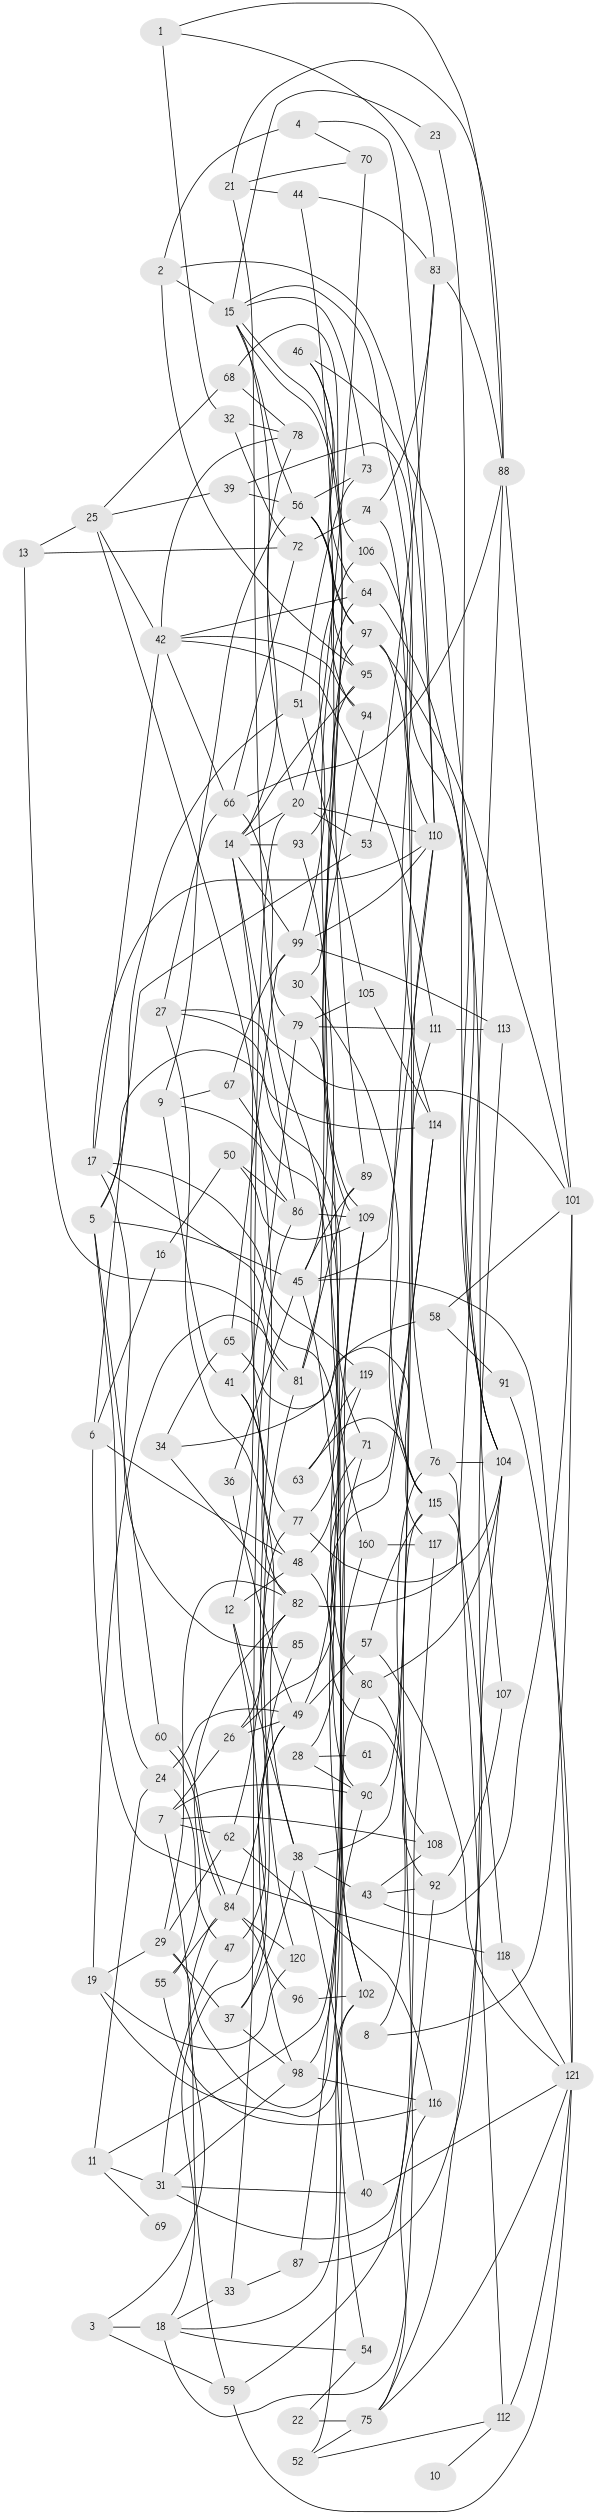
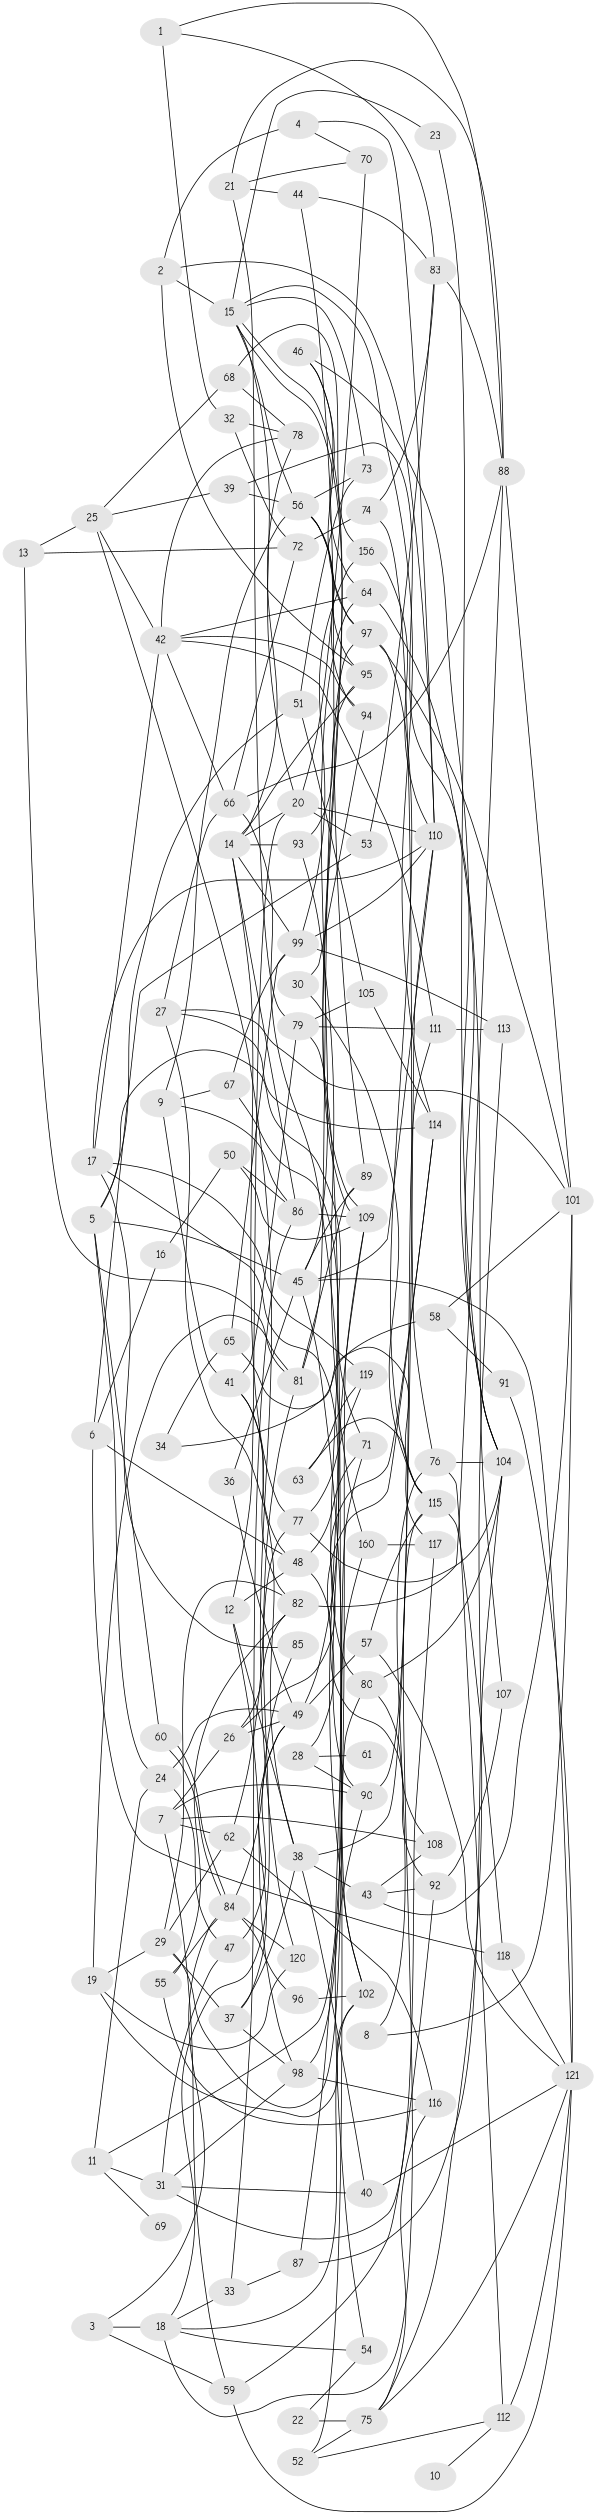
node "106": label "106" -> "156"
edge "34" -- "82": removed
